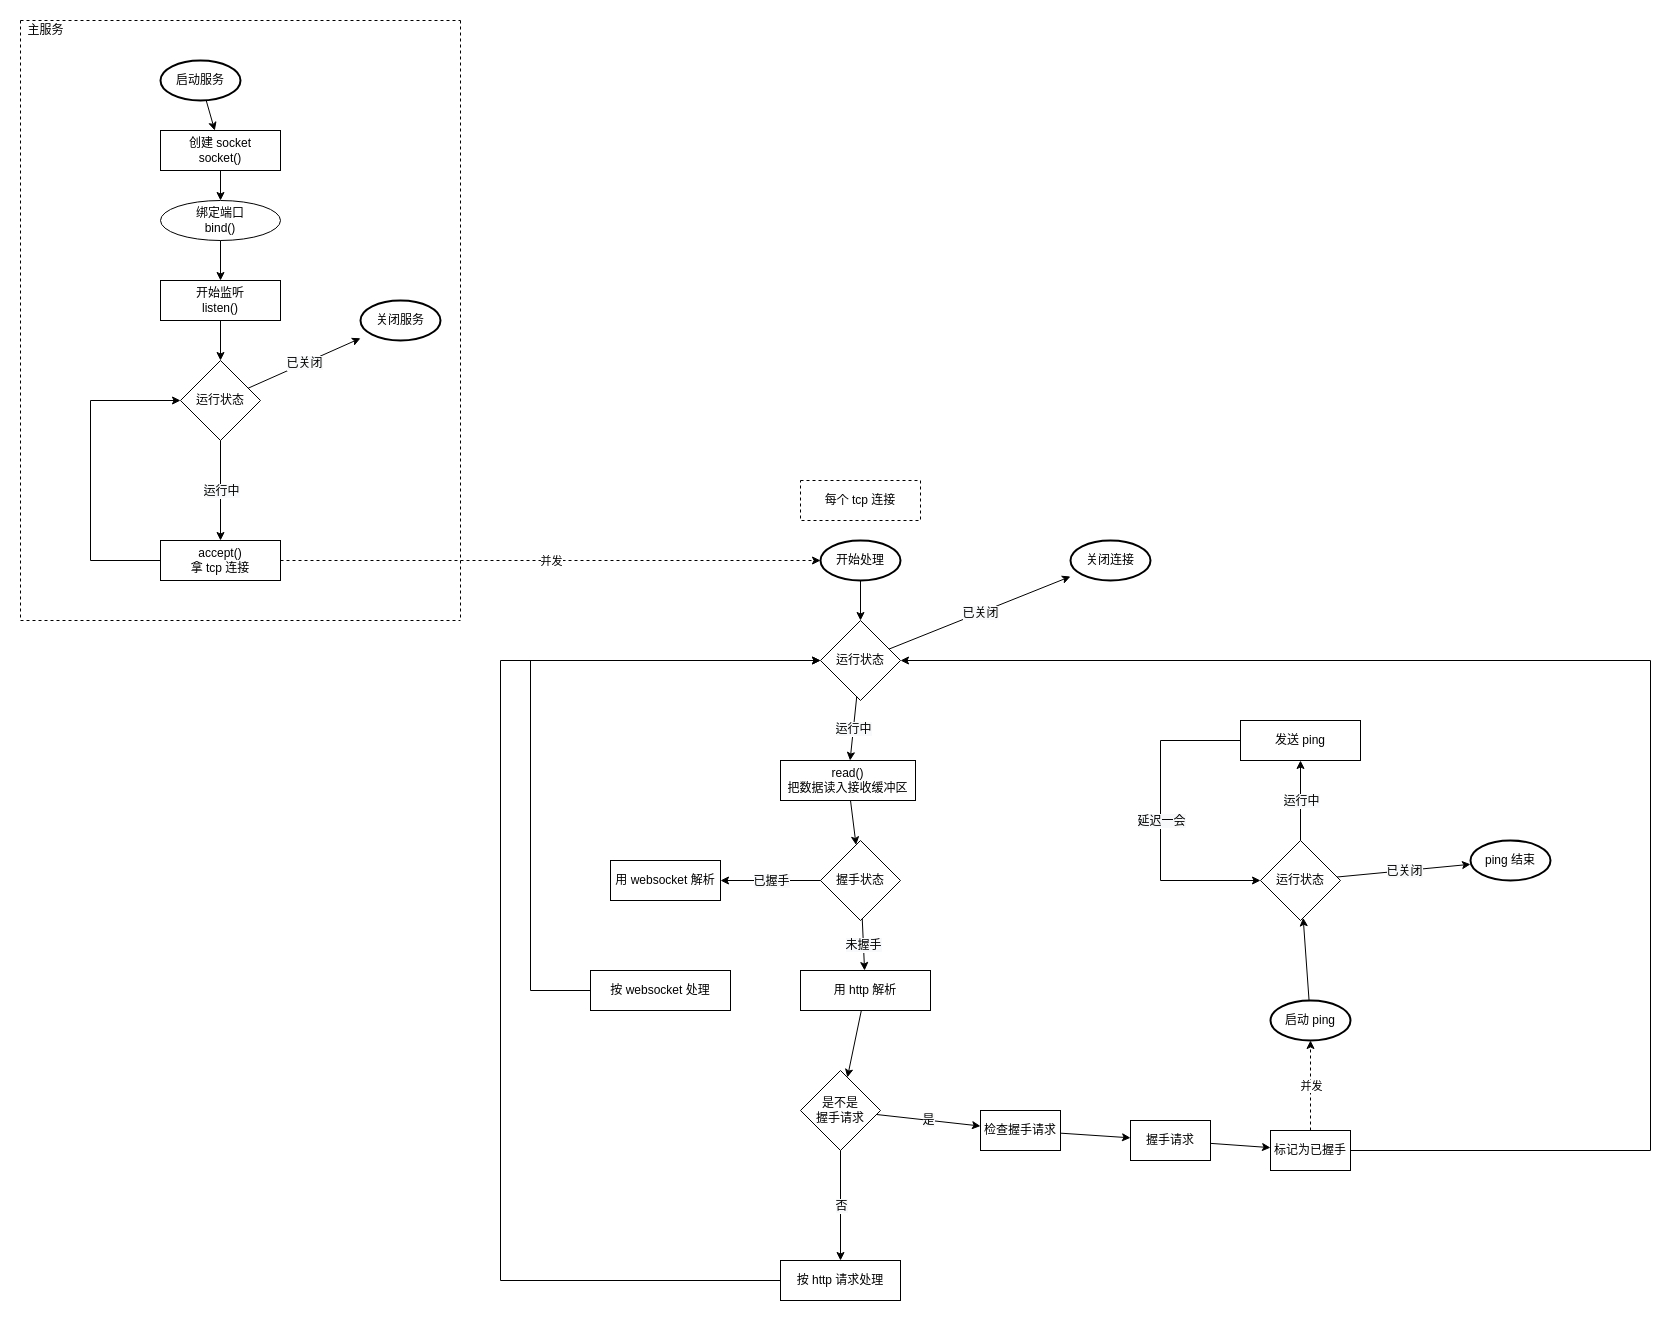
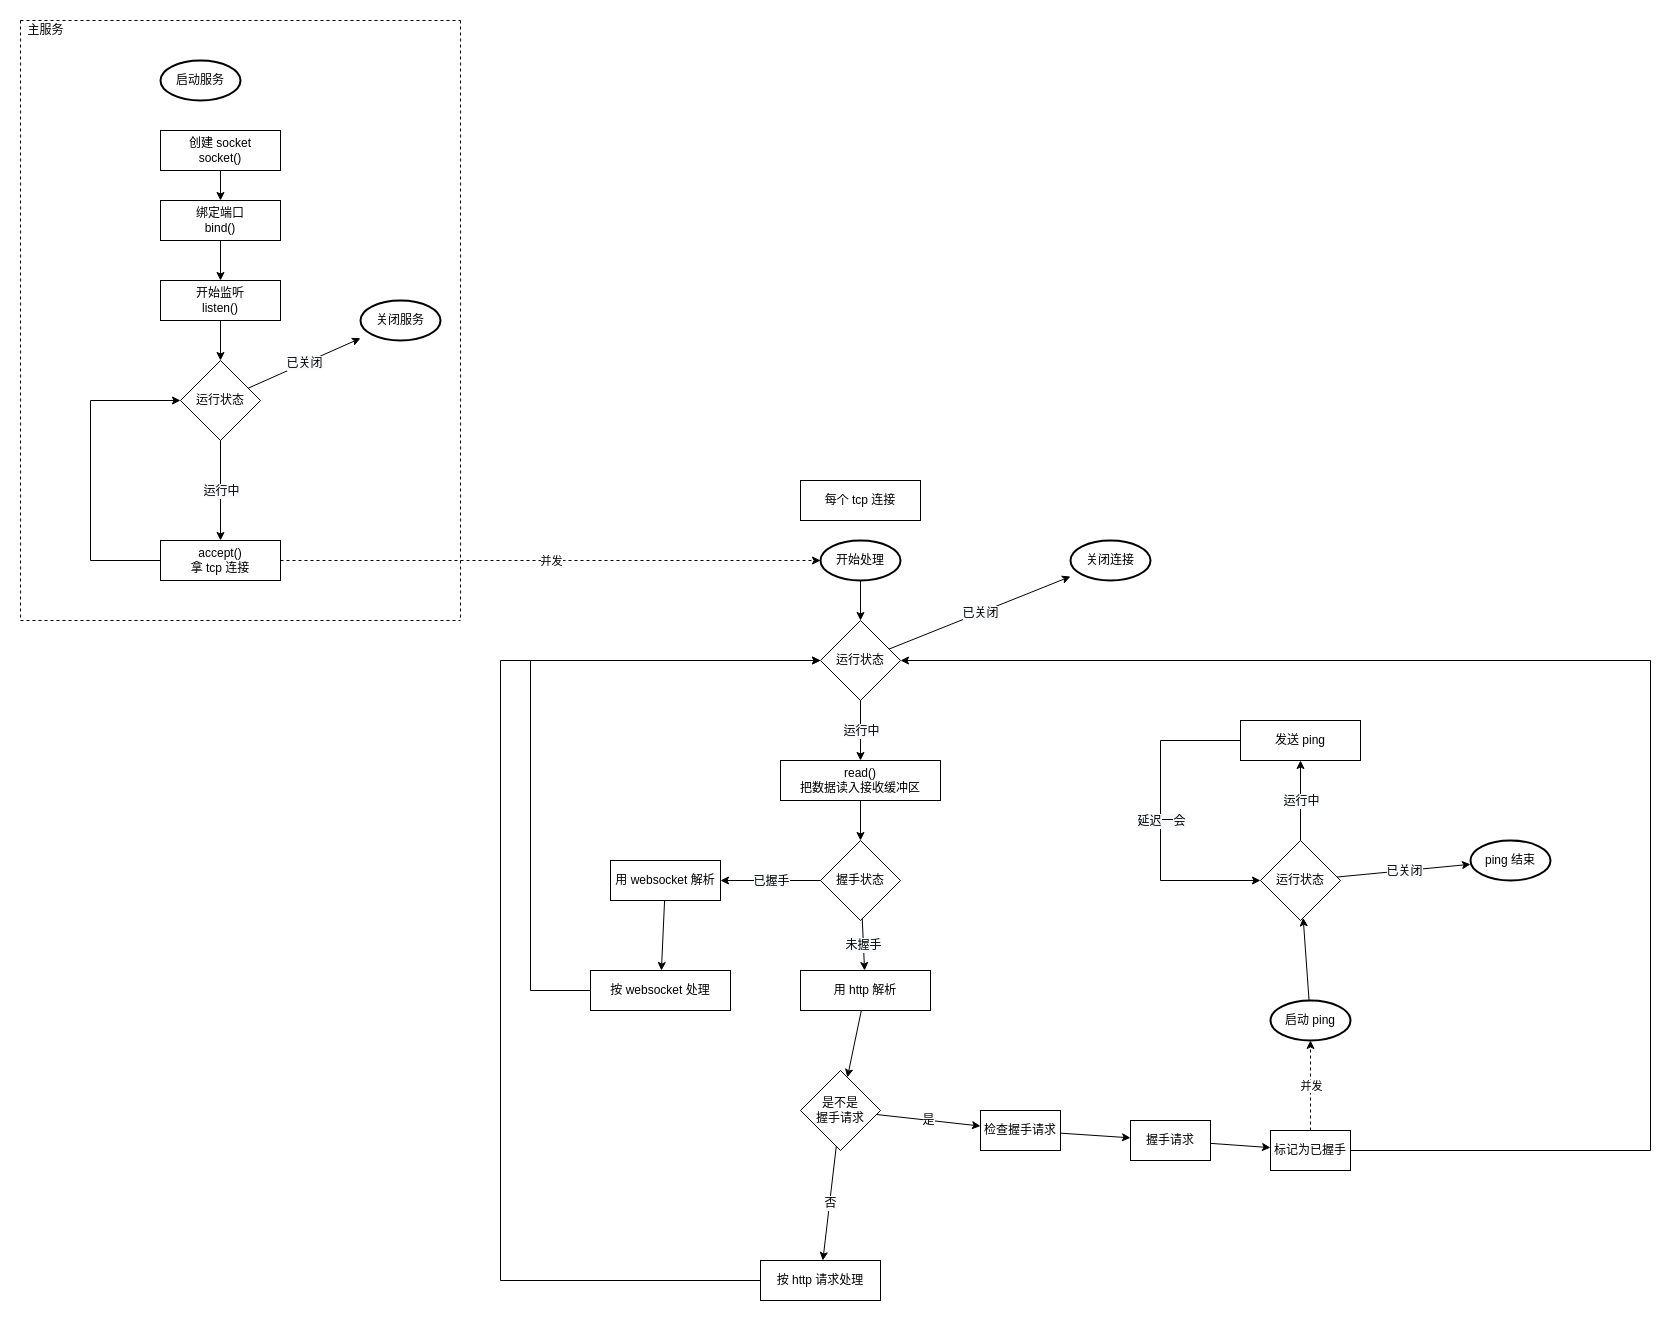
edge "启动服务" -> "创建 socket socket()": removed
node "绑定端口 bind()": shape ellipse -> rectangle
node "每个 tcp 连接": style dashed -> solid
node "read() 把数据读入接收缓冲区": size 135x40 -> 160x40
edge "用 websocket 解析" -> "按 websocket 处理": added
node "按 http 请求处理": moved (841, 1281) -> (821, 1281)
